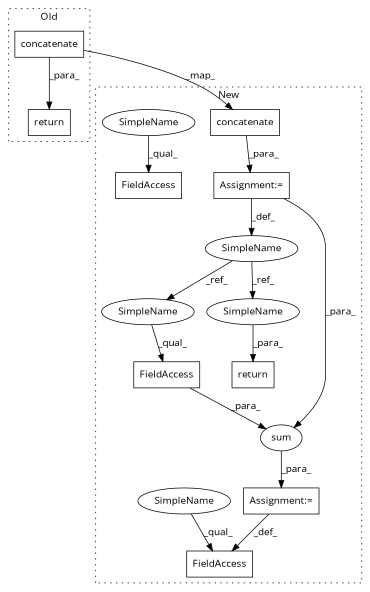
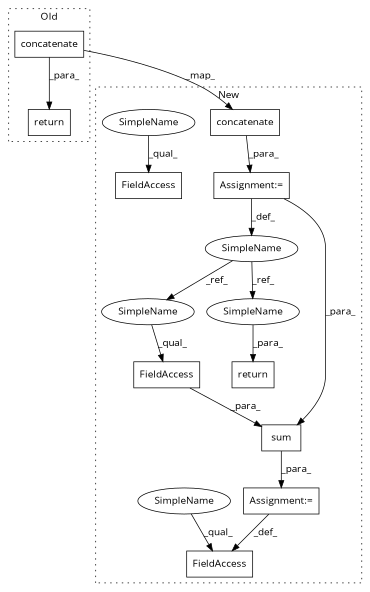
node "sum": shape ellipse -> box
